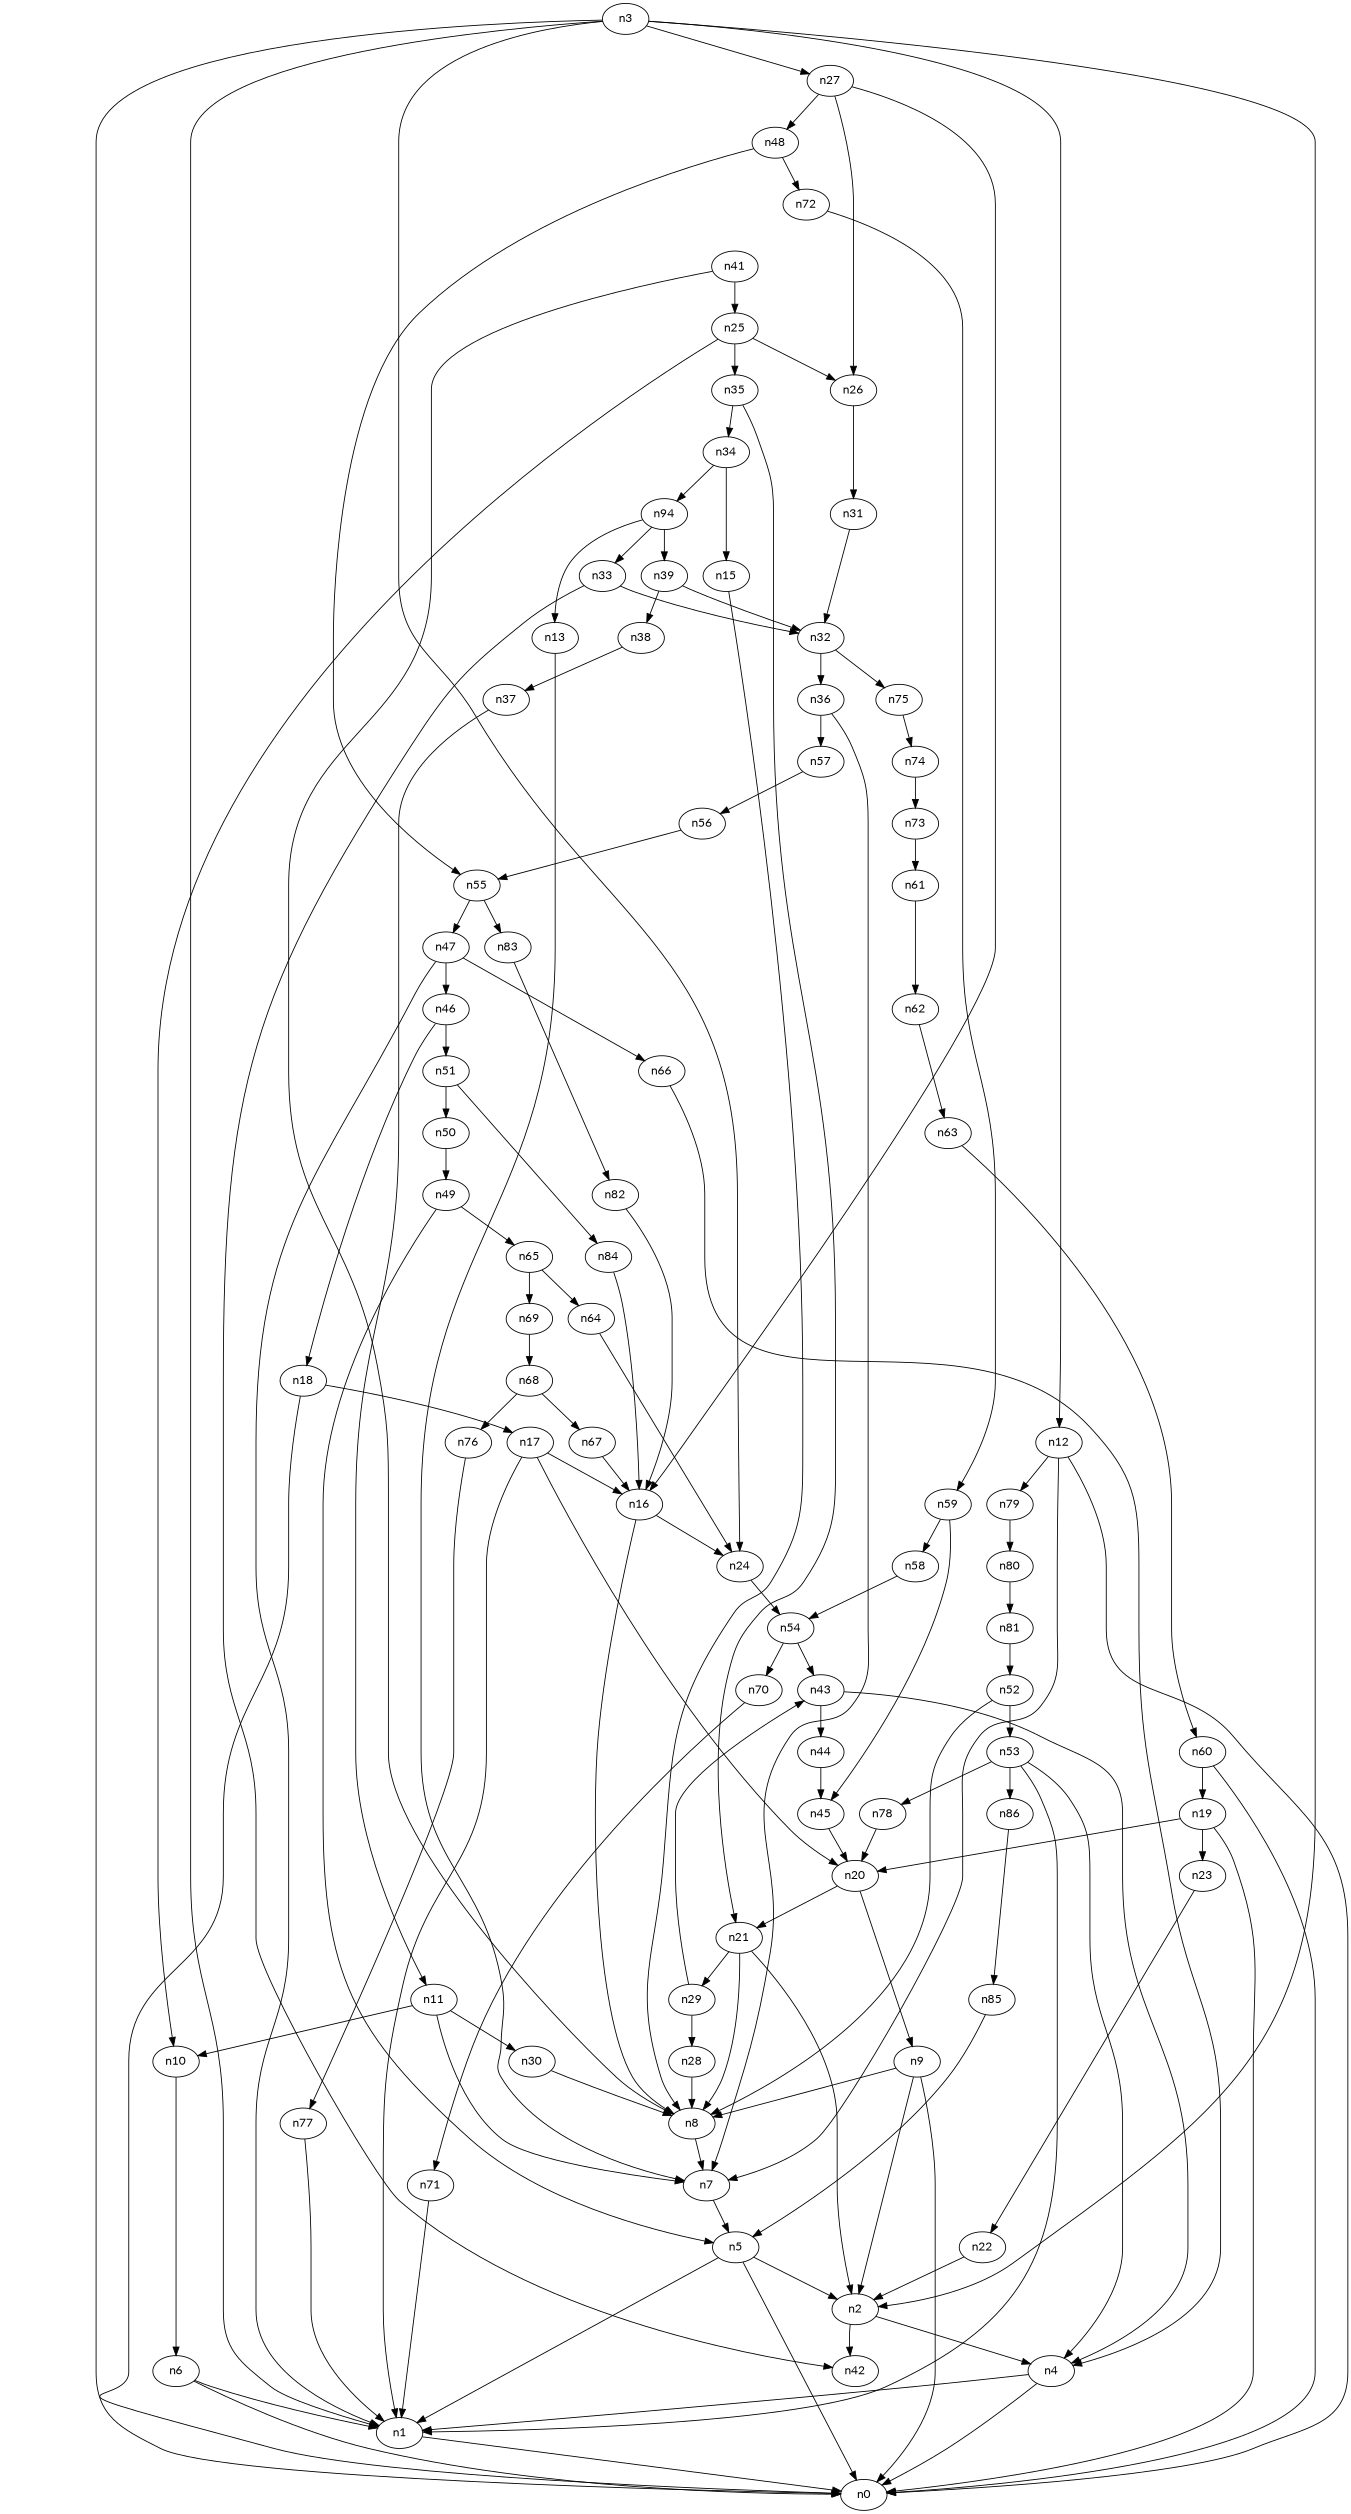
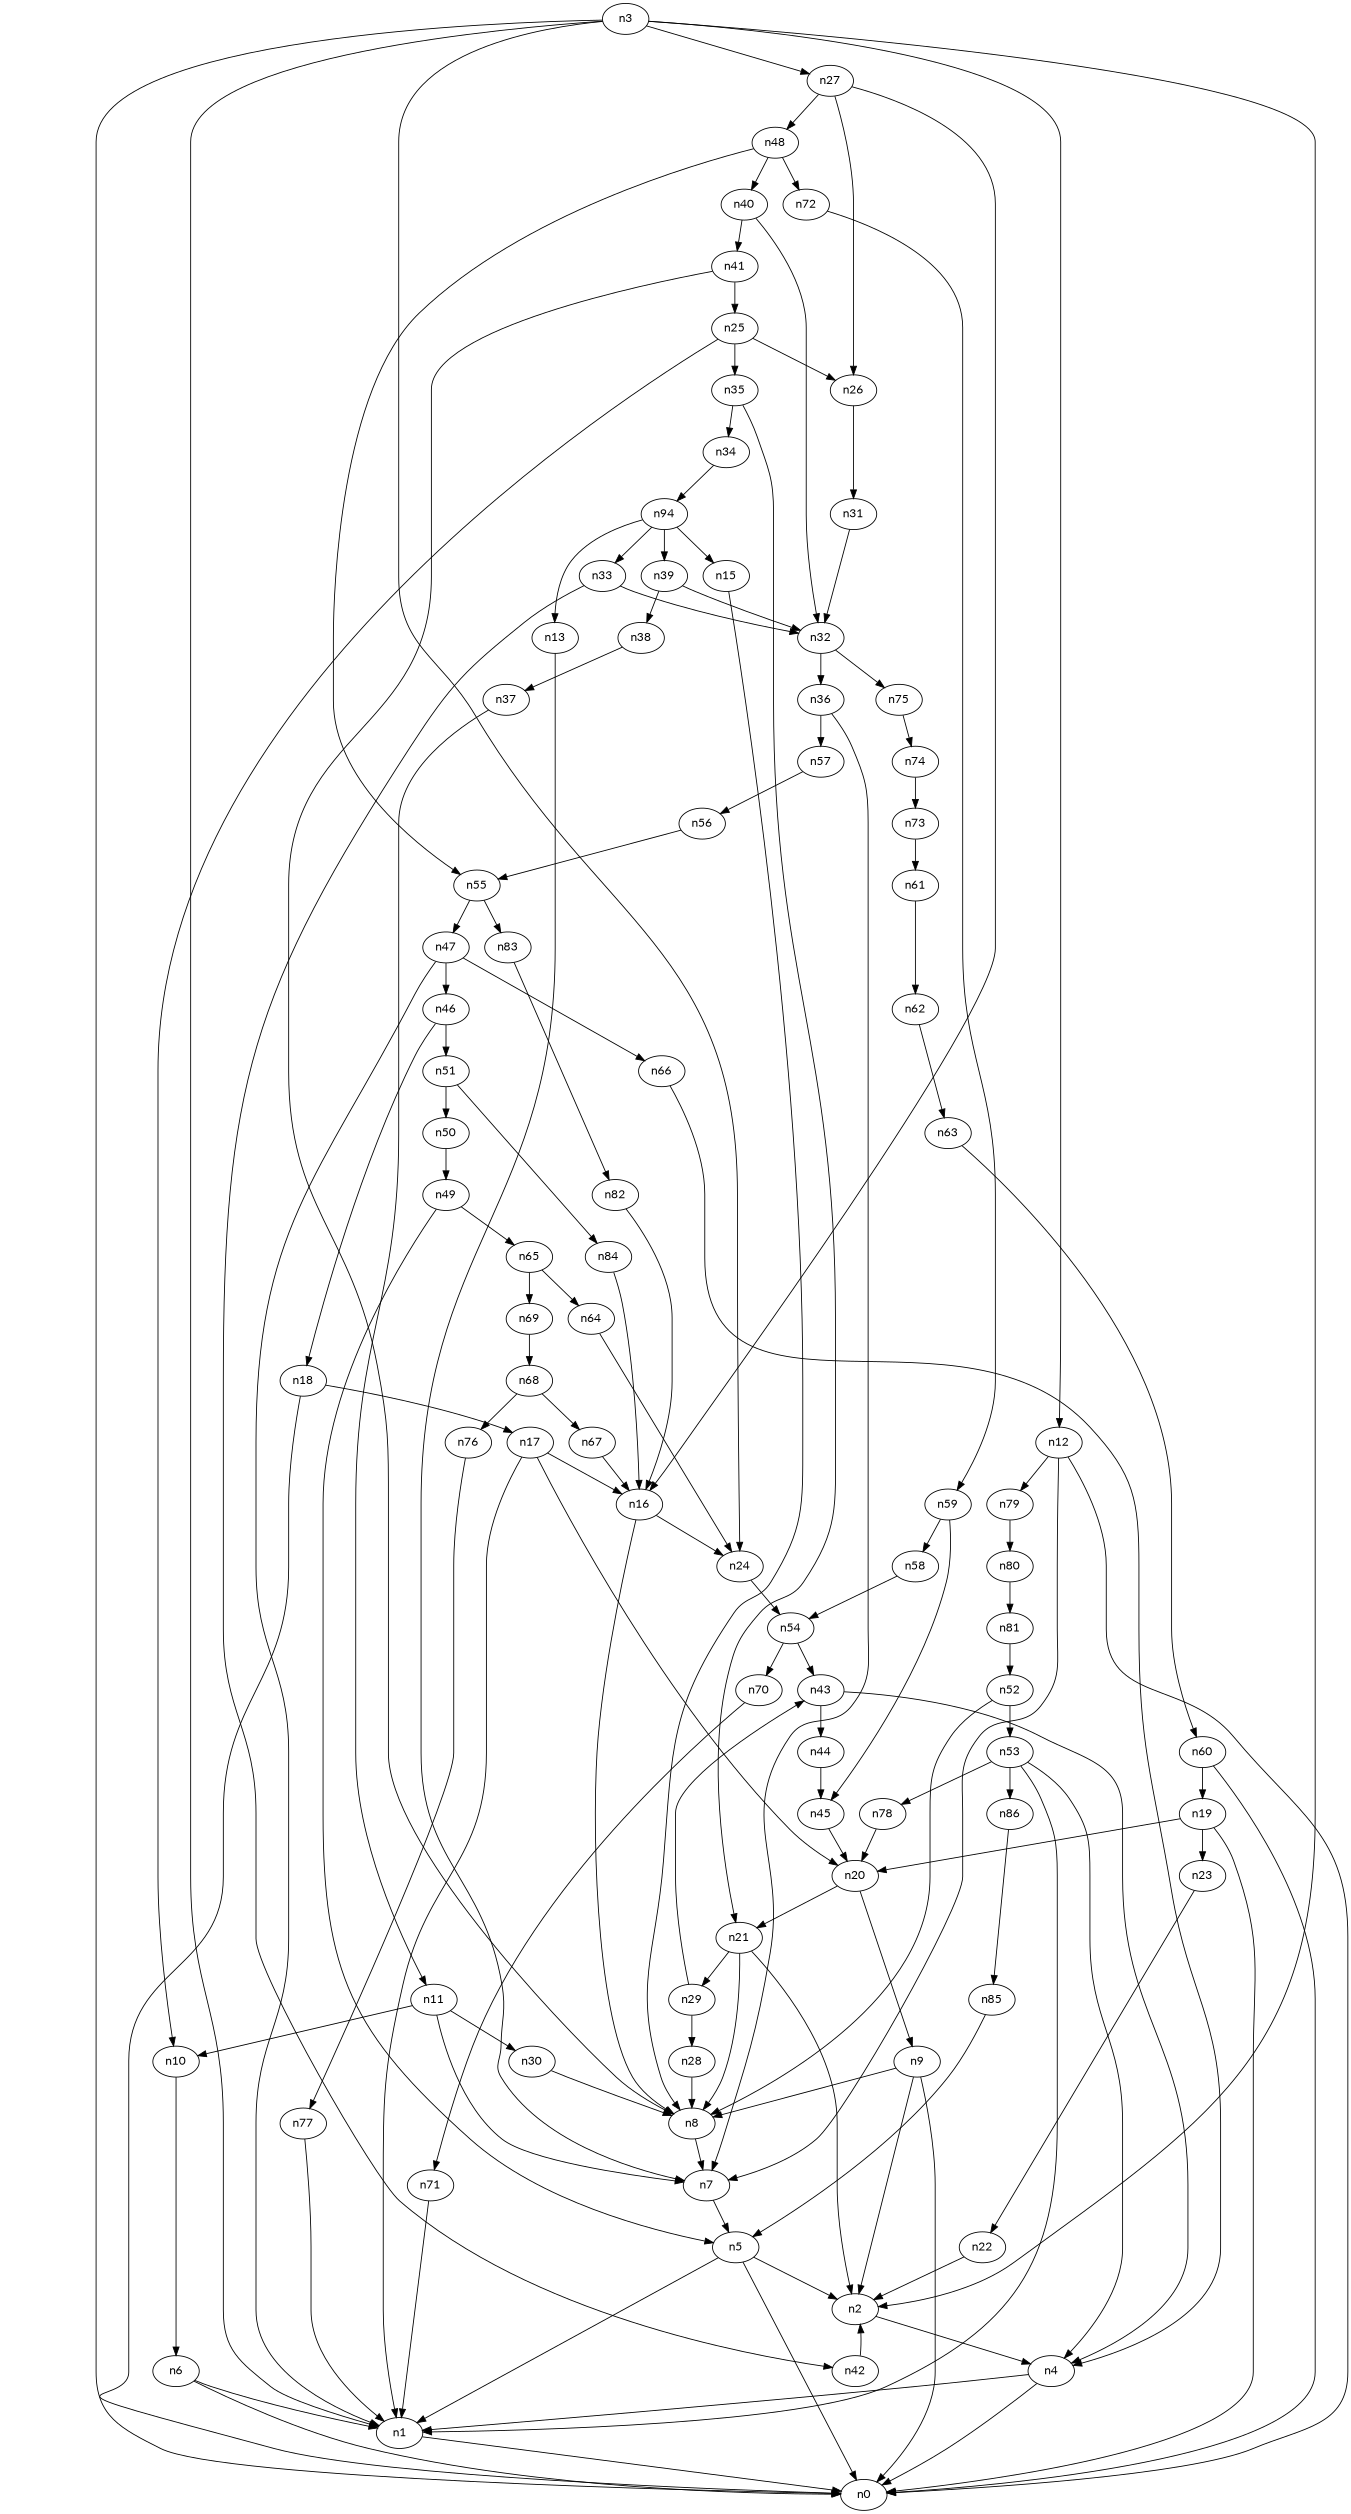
node "n40": added
edge "n34" -> "n15": now "n94" -> "n15"
edge "n2" -> "n42": reversed
